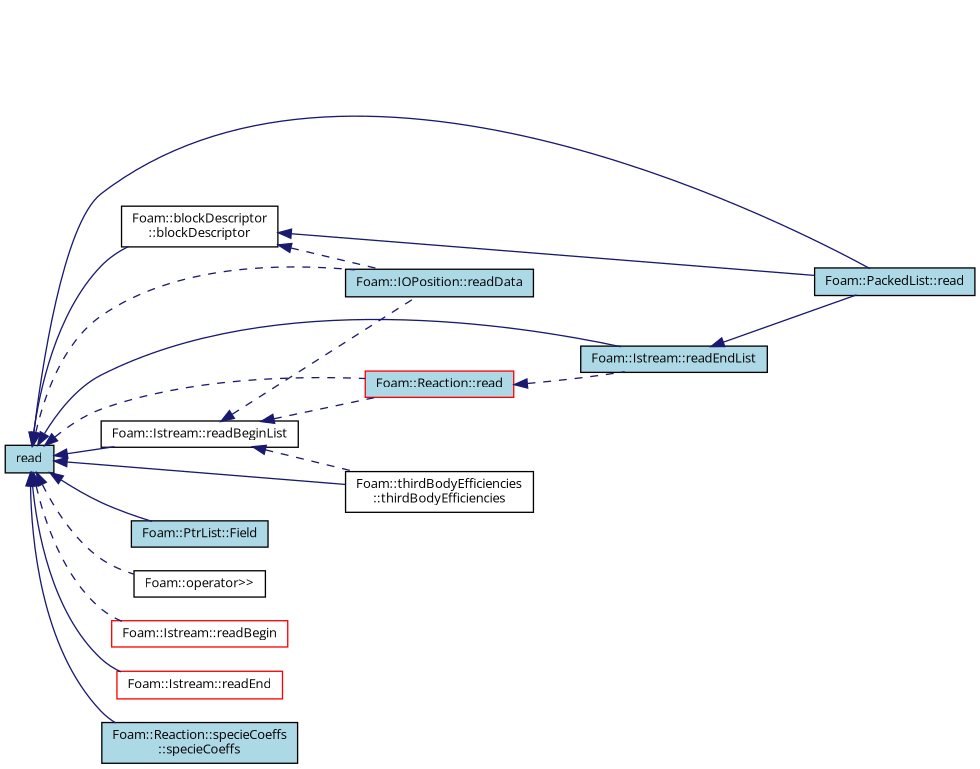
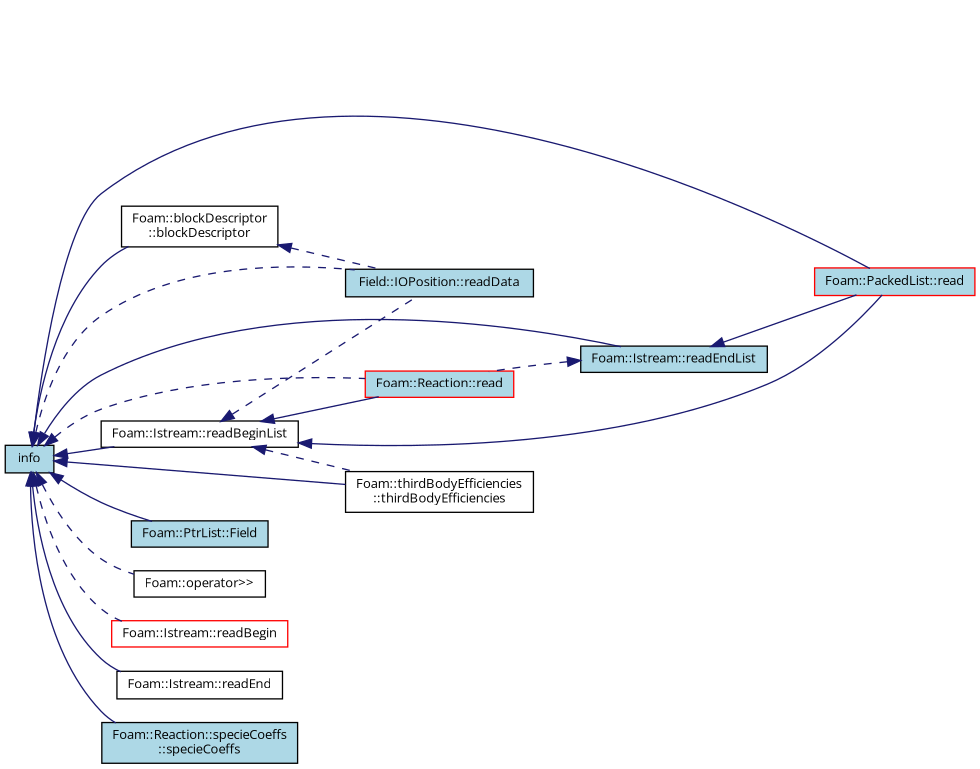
edge "Foam::PackedList::read" -> "Foam::blockDescriptor ::blockDescriptor": now "Foam::PackedList::read" -> "Foam::Istream::readBeginList"
node "Foam::PackedList::read": color black -> red
node "Foam::IOPosition::readData": label "Foam::IOPosition::readData" -> "Field::IOPosition::readData"
edge "Foam::Istream::readEndList" -> "Foam::Reaction::read": reversed
edge "Foam::Reaction::read" -> "Foam::Istream::readBeginList": style dashed -> solid
node "read": label "read" -> "info"
node "Foam::Istream::readEnd": color red -> black
